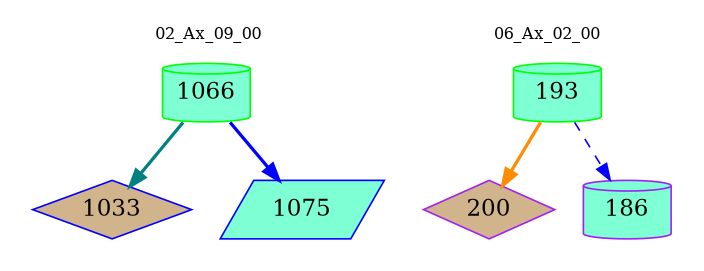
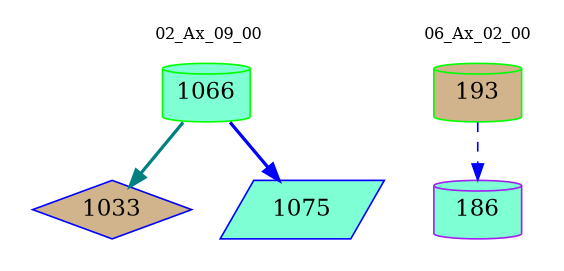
node "193": fillcolor aquamarine -> tan
node "200": removed
